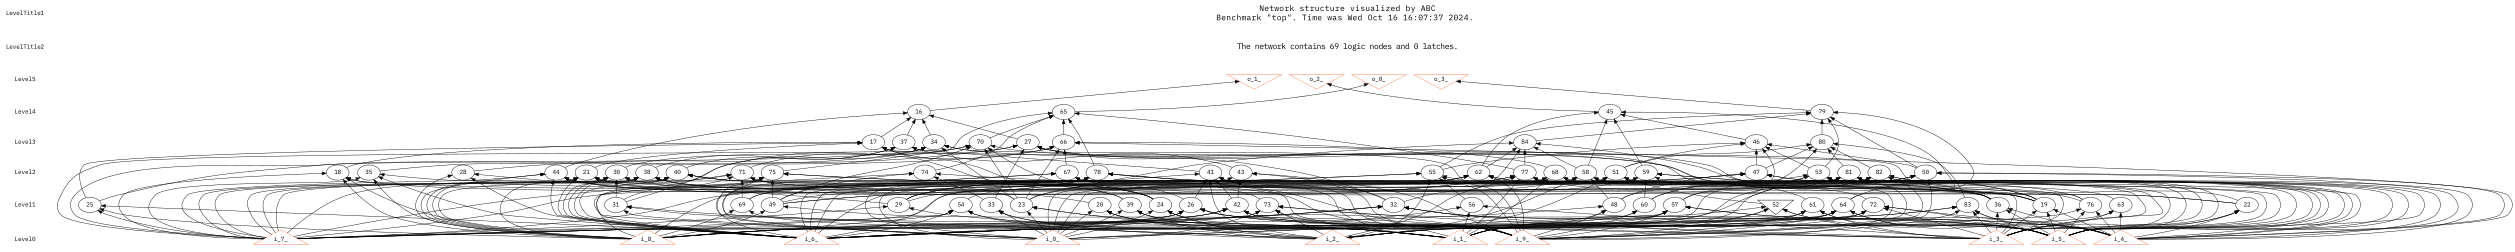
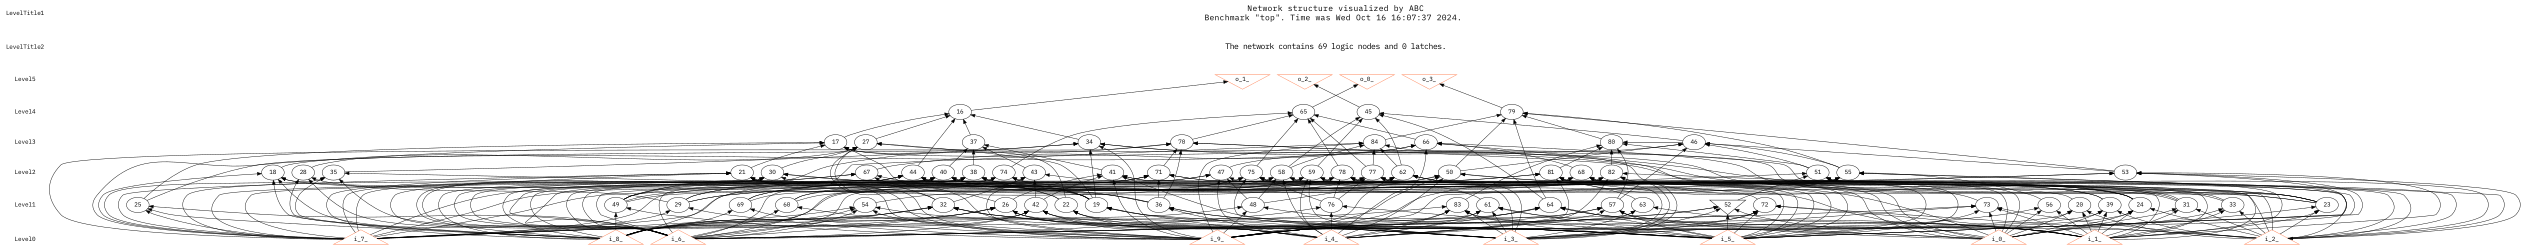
edge "47" -> "80": now "46" -> "80"
